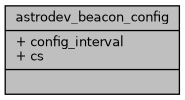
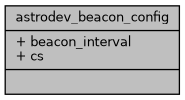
node "astrodev_beacon_config": text "+ config_interval" -> "+ beacon_interval"
